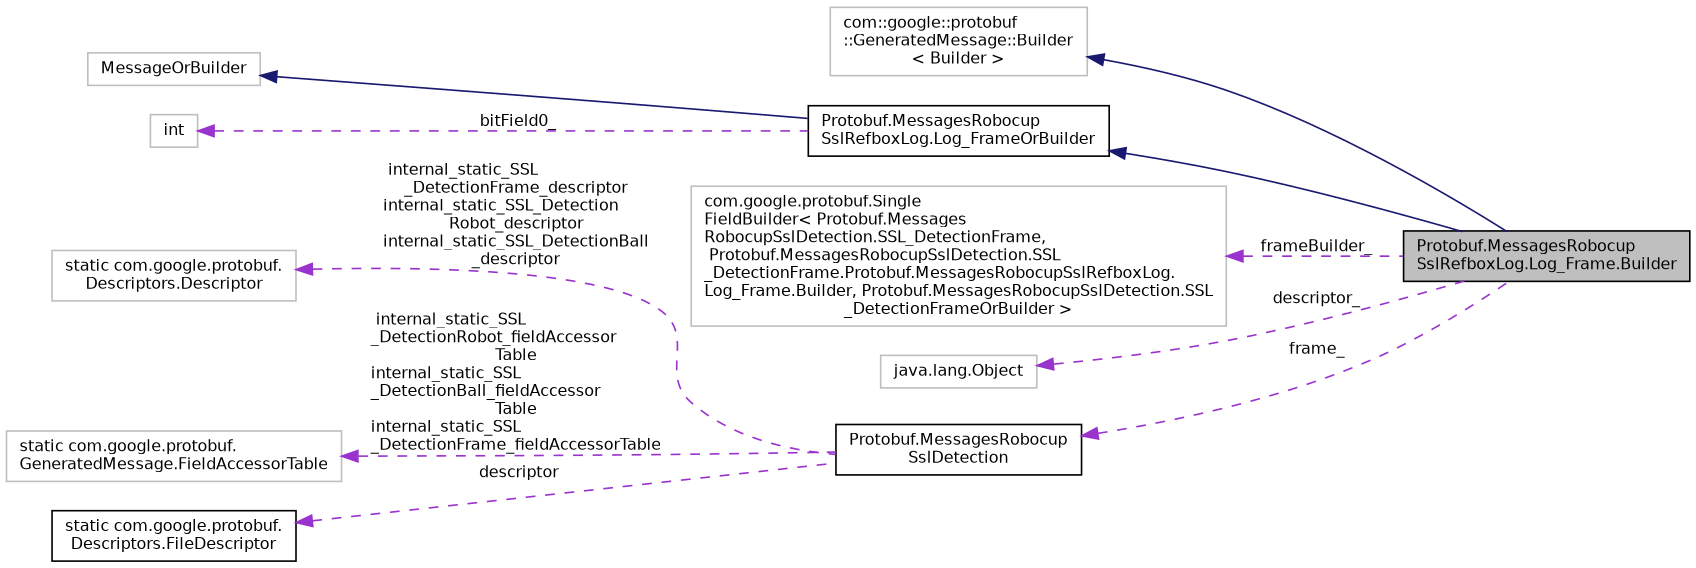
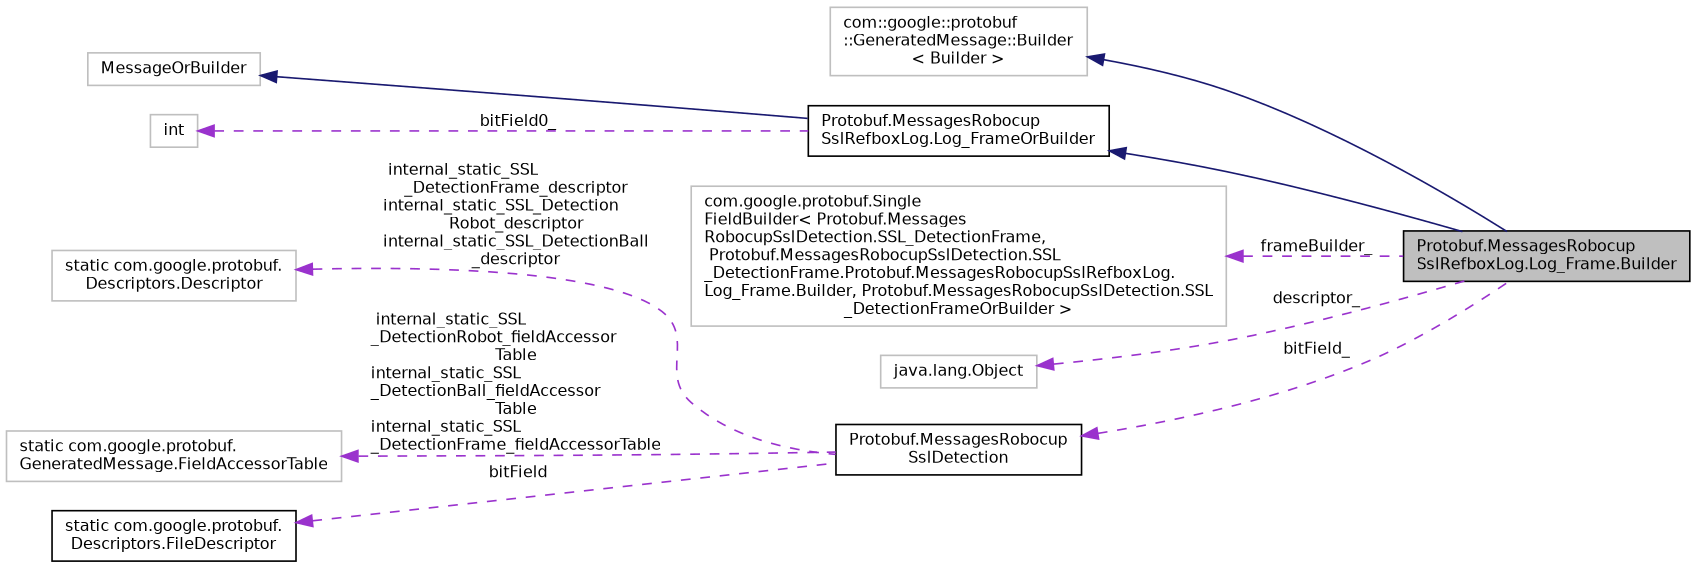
edge "Protobuf.MessagesRobocup SslRefboxLog.Log_Frame.Builder" -> "Protobuf.MessagesRobocup SslDetection": label " frame_" -> " bitField_"
edge "Protobuf.MessagesRobocup SslDetection" -> "static com.google.protobuf. Descriptors.FileDescriptor": label " descriptor" -> " bitField"
